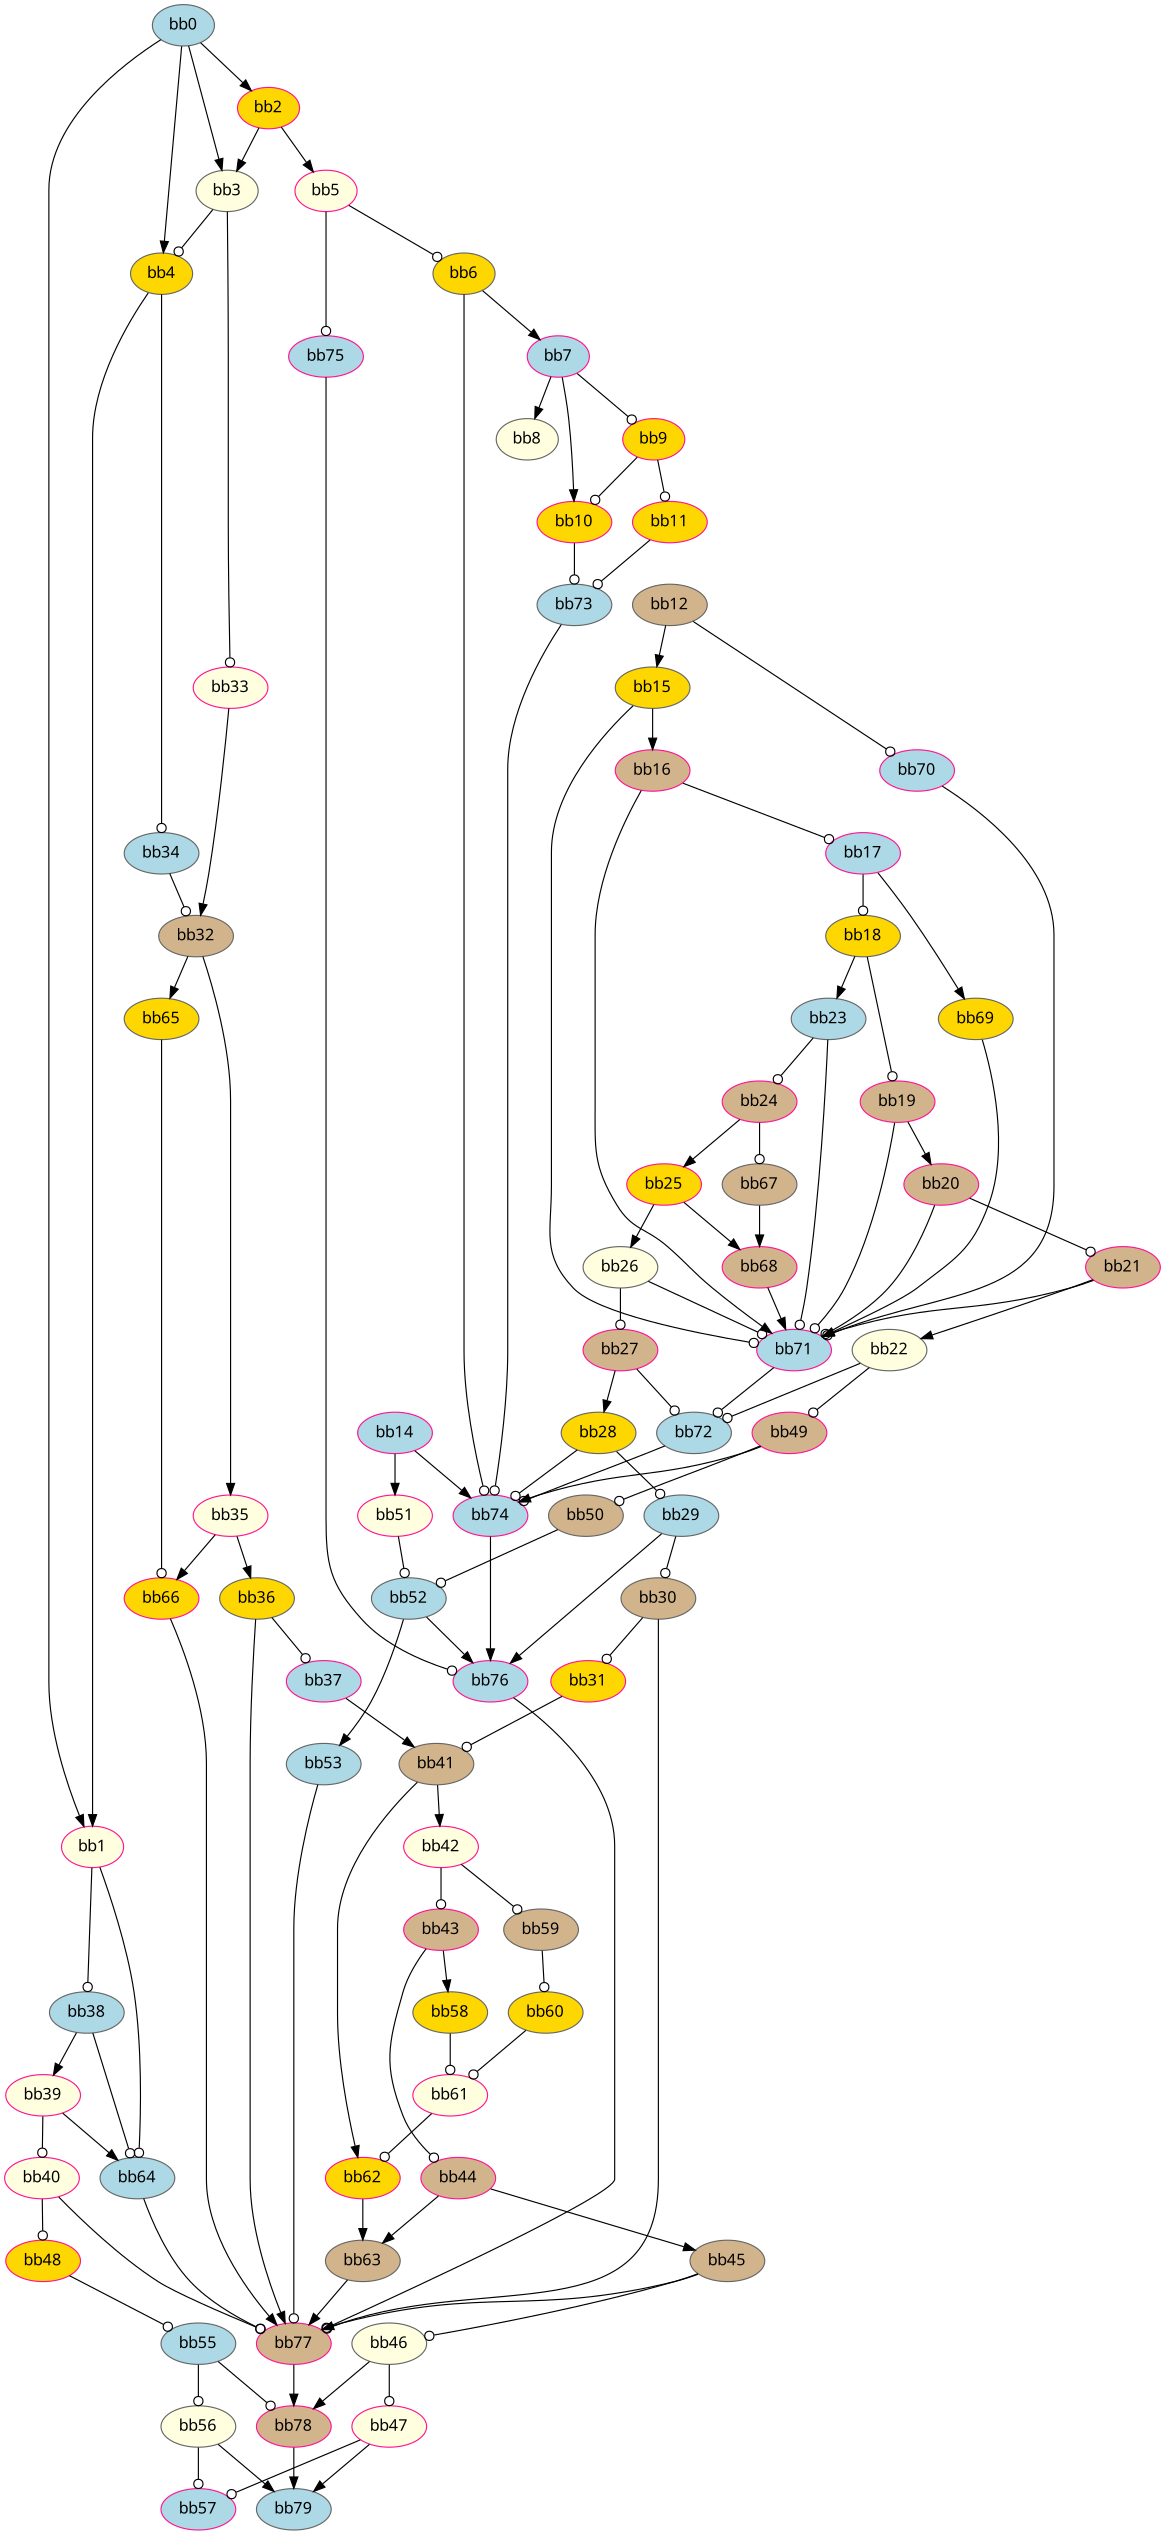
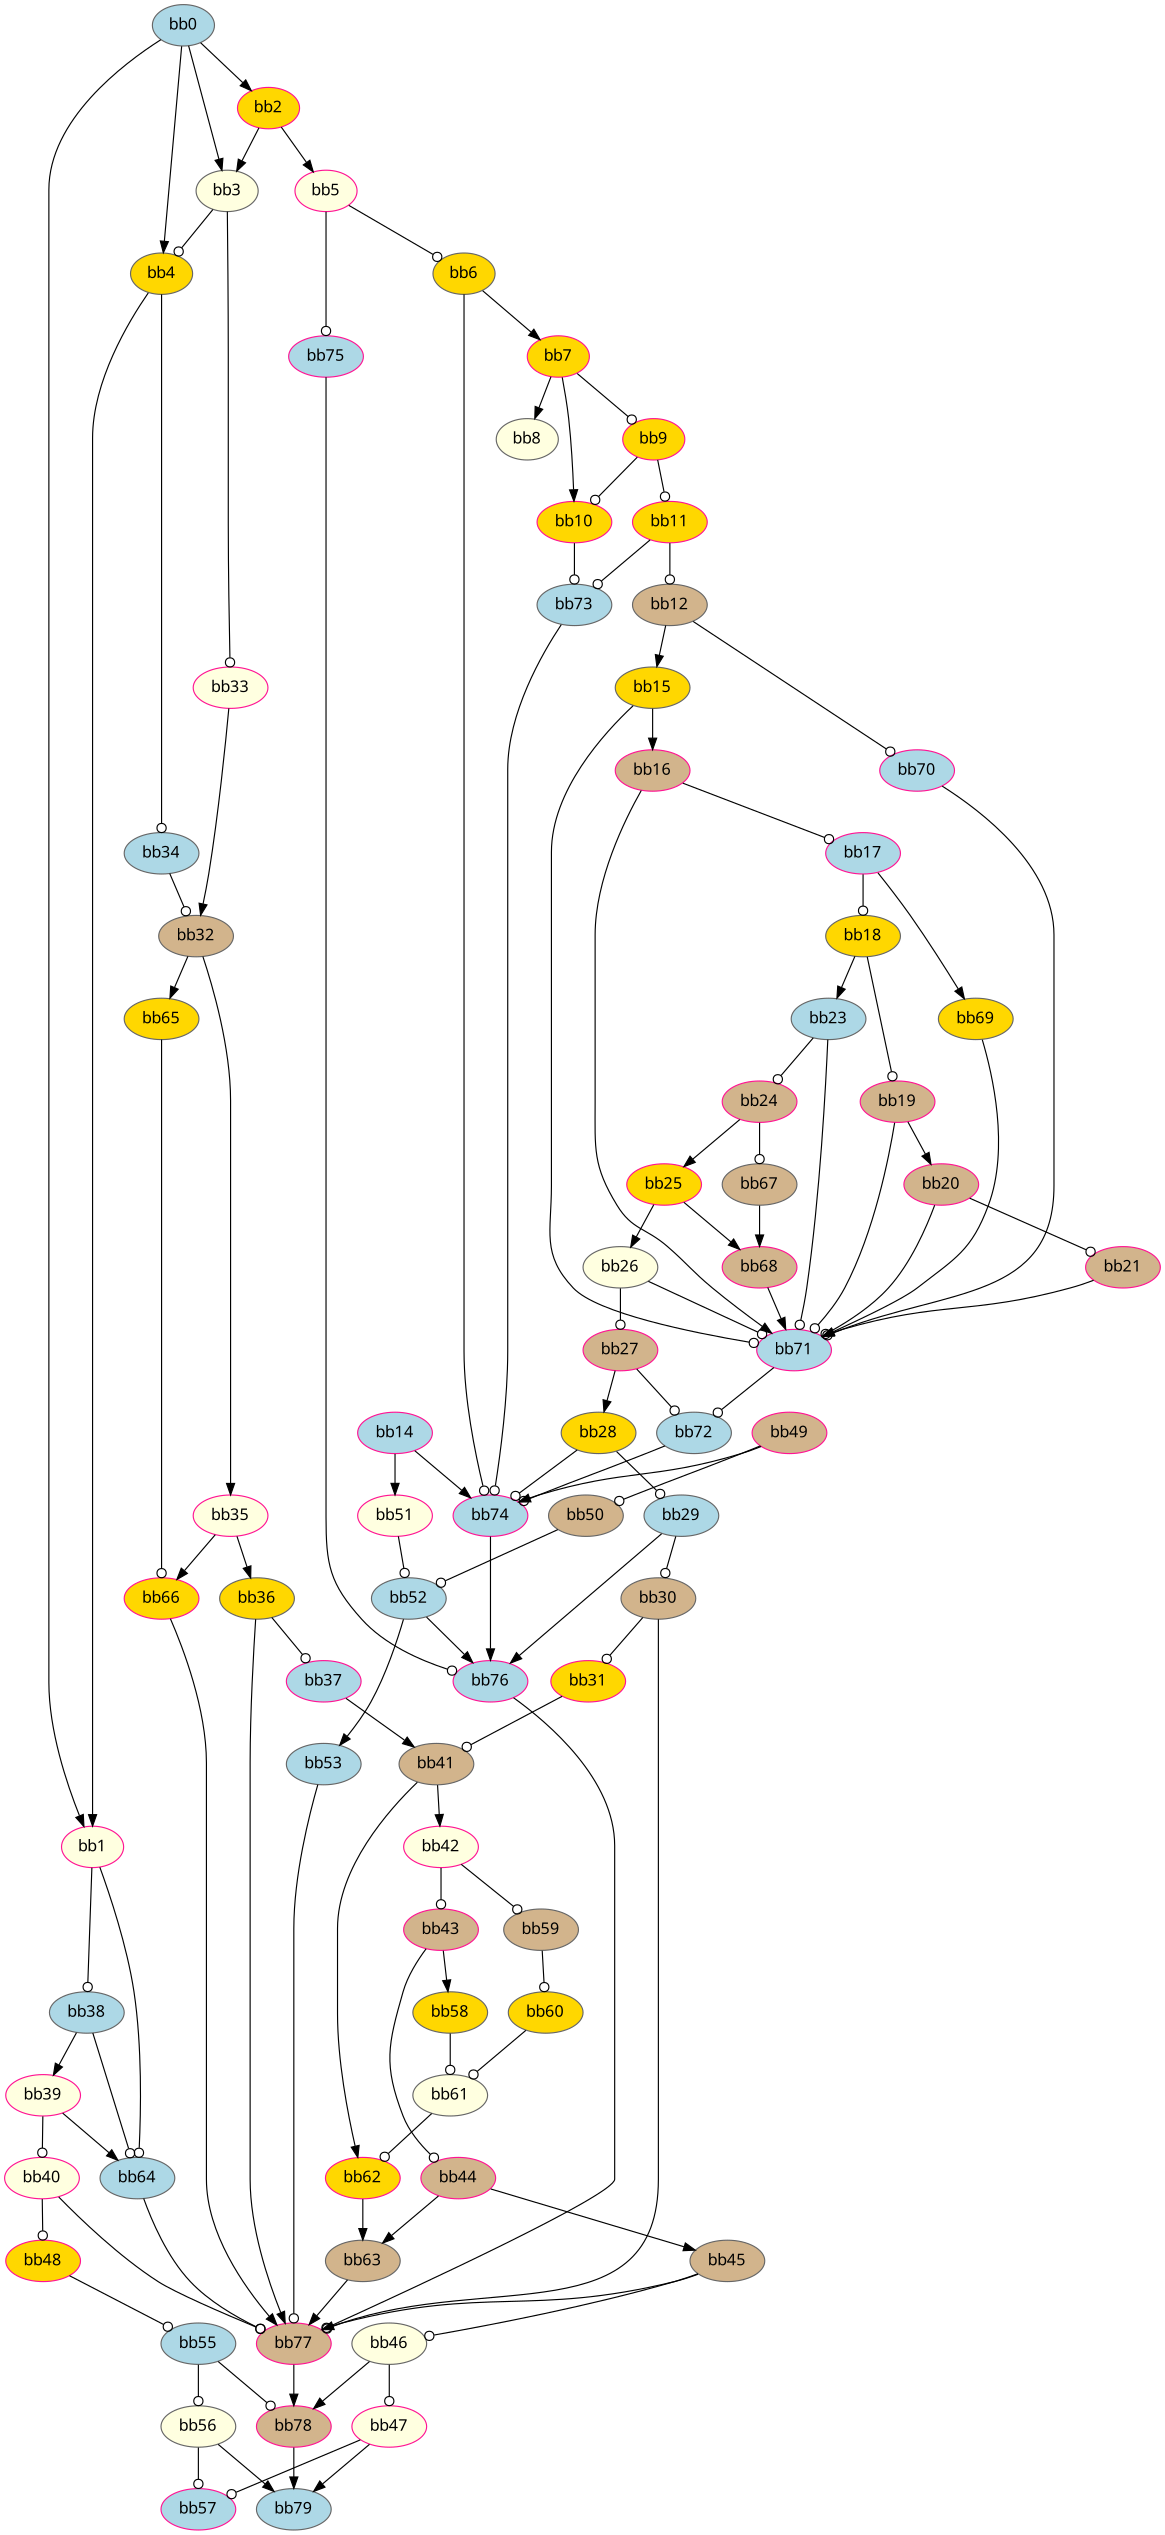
node "bb7": fillcolor lightblue -> gold
edge "bb11" -> "bb12": added
node "bb22": removed
node "bb61": color deeppink -> gray40
